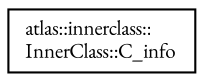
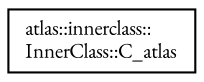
node "atlas::innerclass:: InnerClass::C_info": label "atlas::innerclass:: InnerClass::C_info" -> "atlas::innerclass:: InnerClass::C_atlas"
